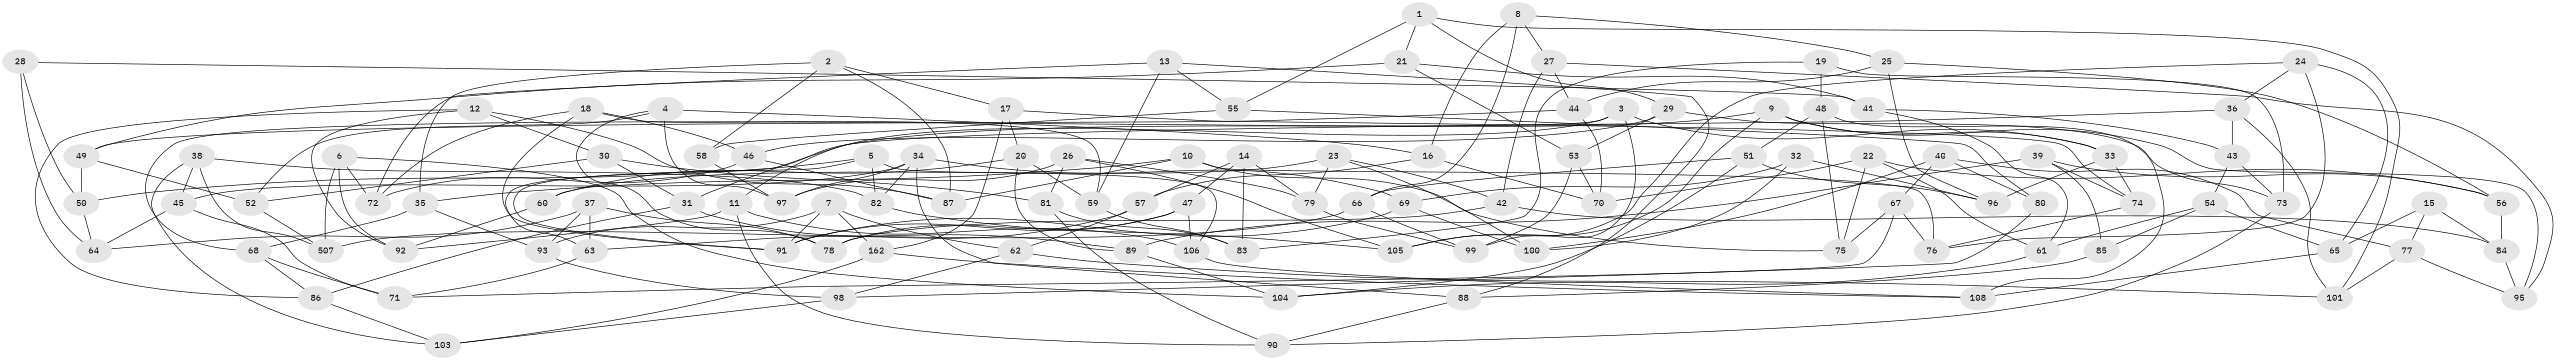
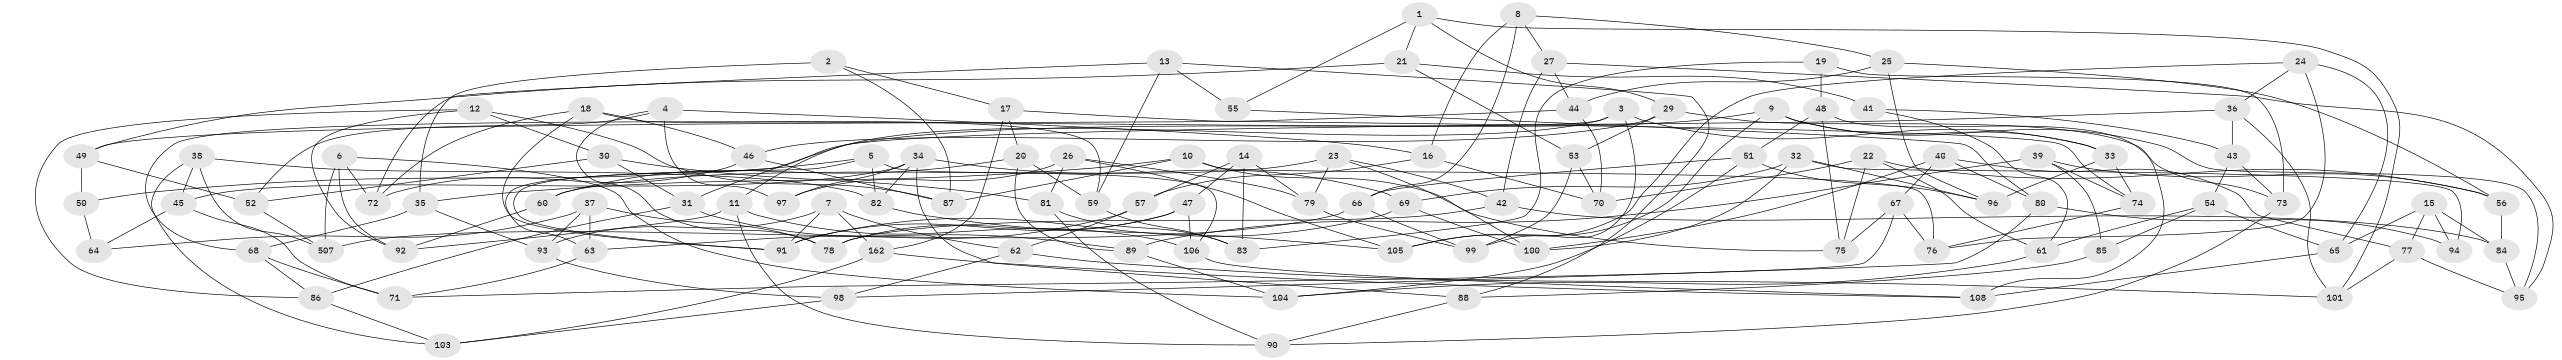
node "28": removed
node "58": removed
node "94": added
